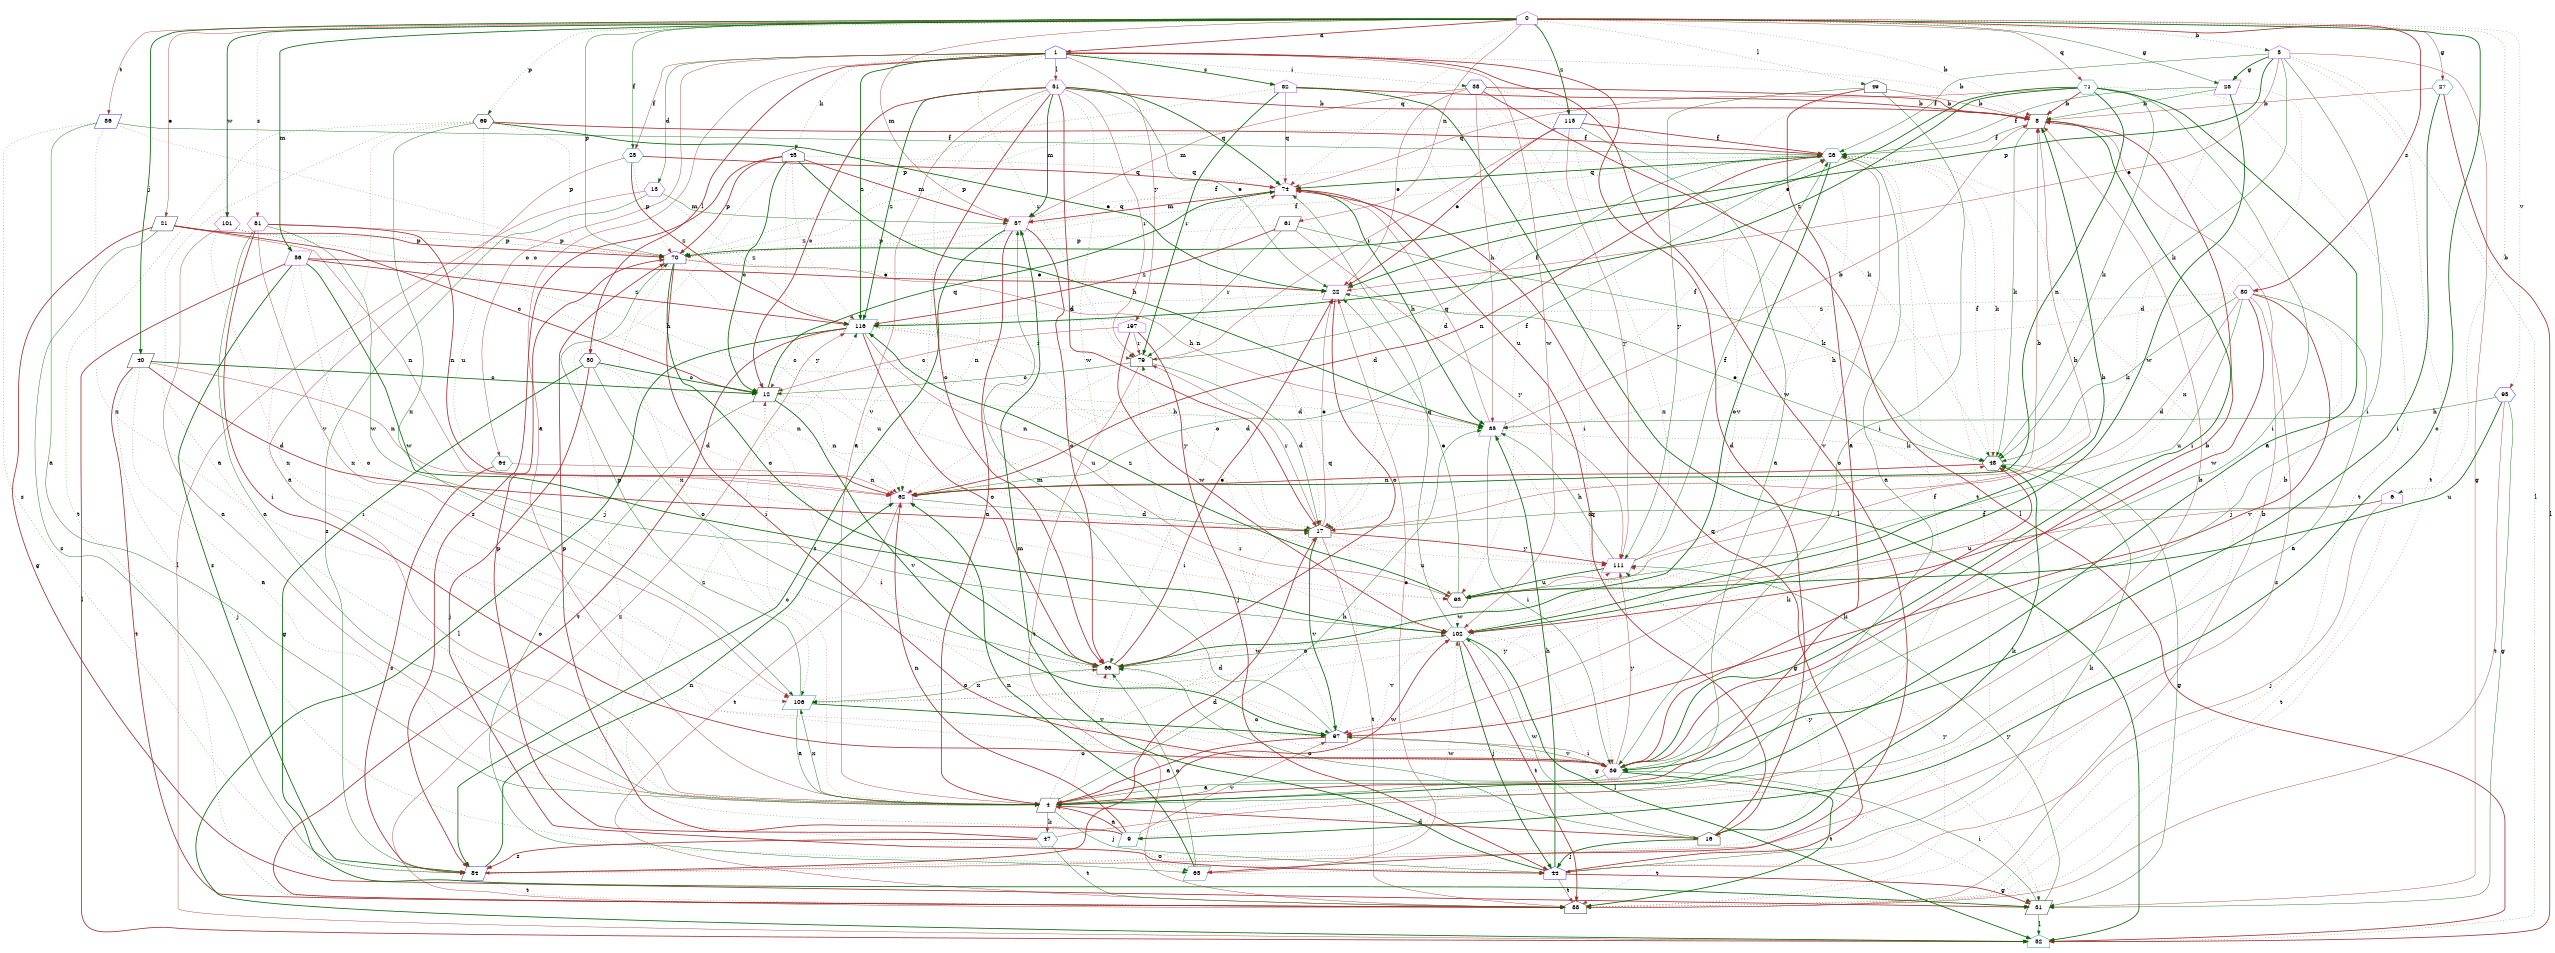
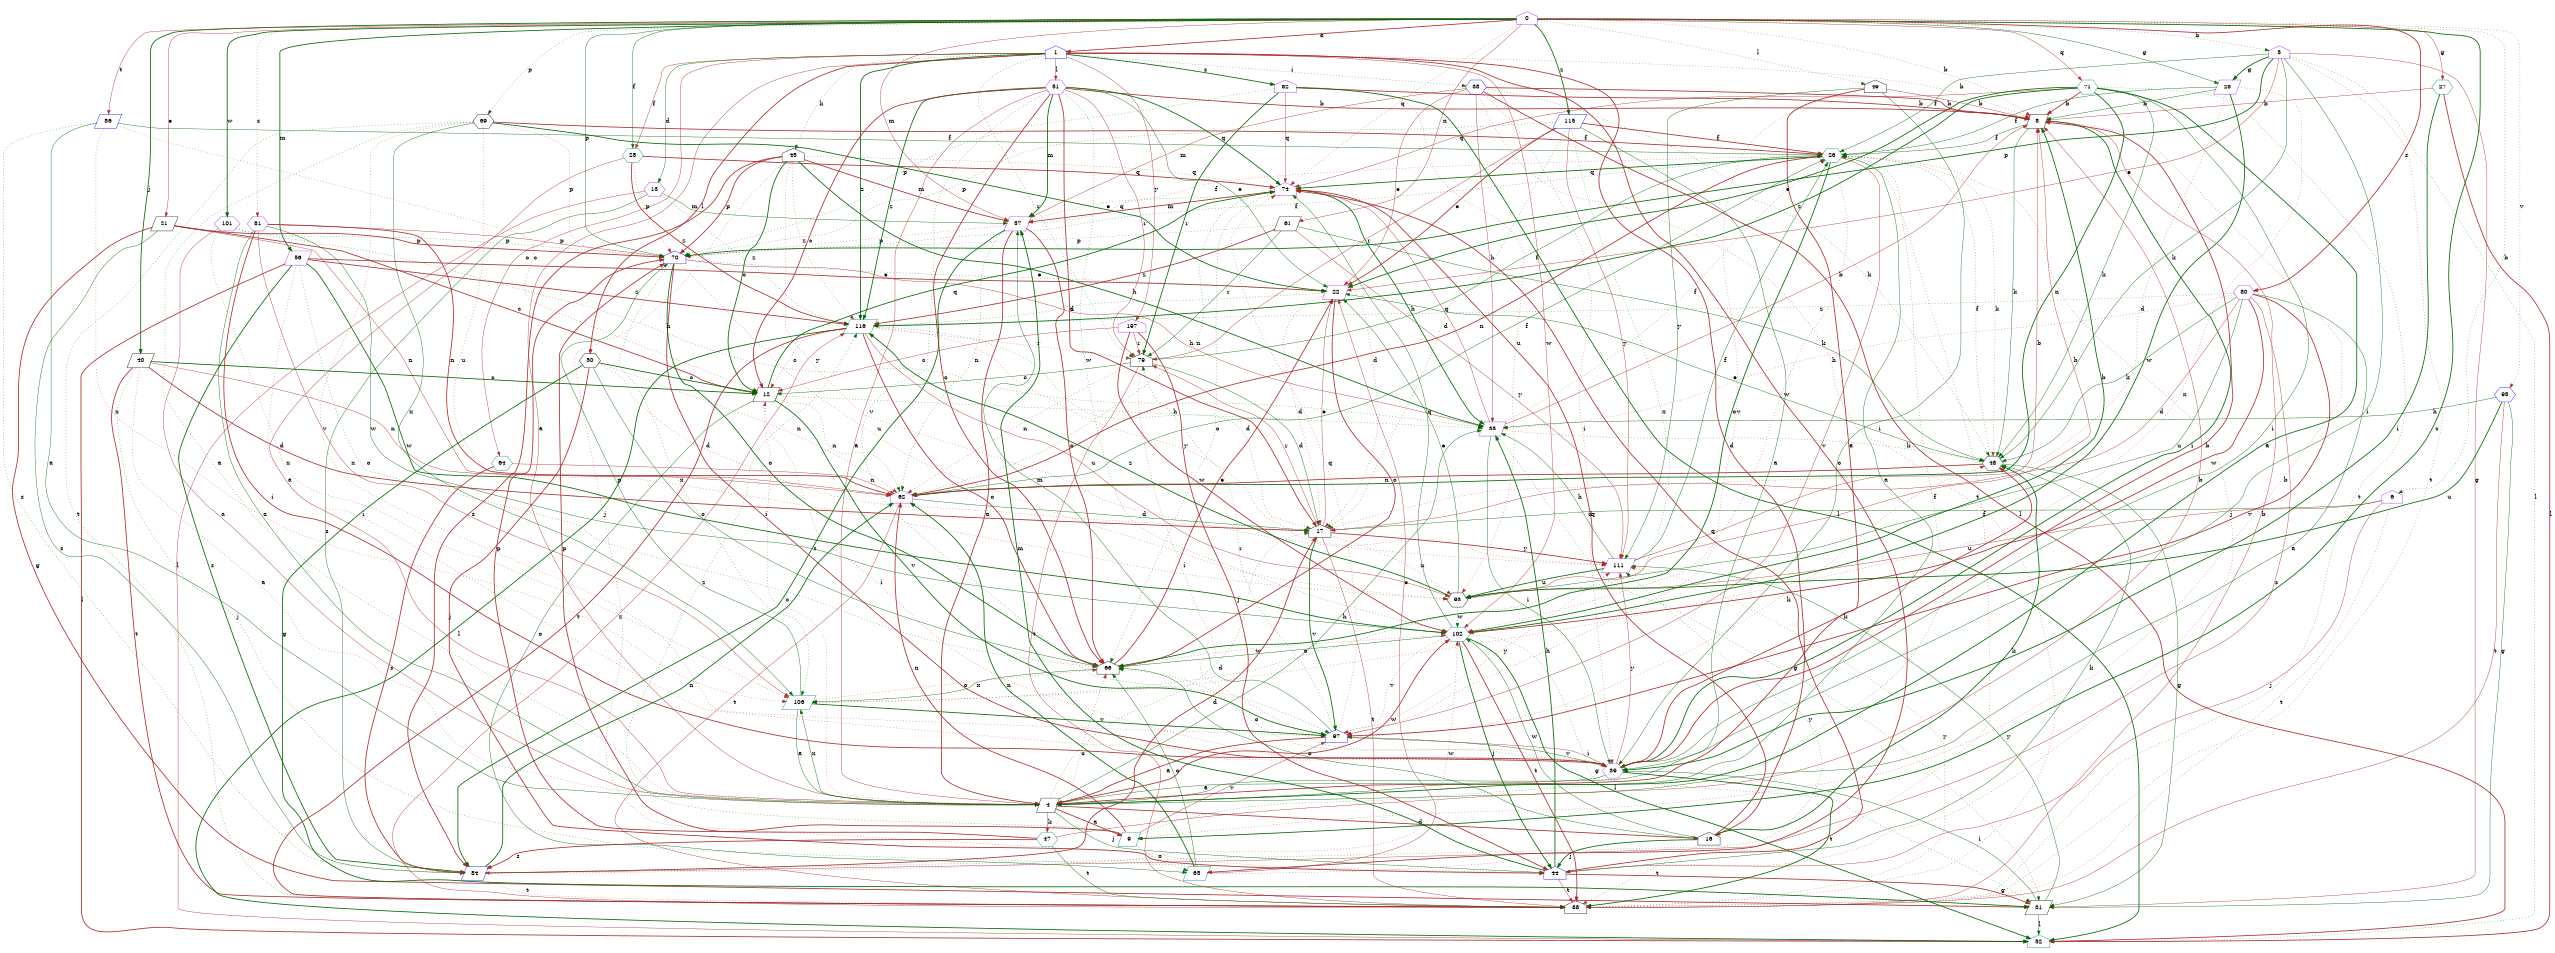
edge "9" -> "4": reversed
